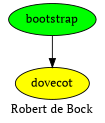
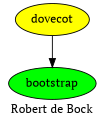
edge "bootstrap" -> "dovecot": reversed
